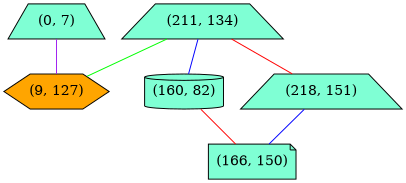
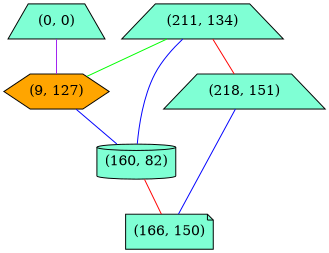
node "(0, 7)": label "(0, 7)" -> "(0, 0)"
edge "(9, 127)" -- "(160, 82)": added
